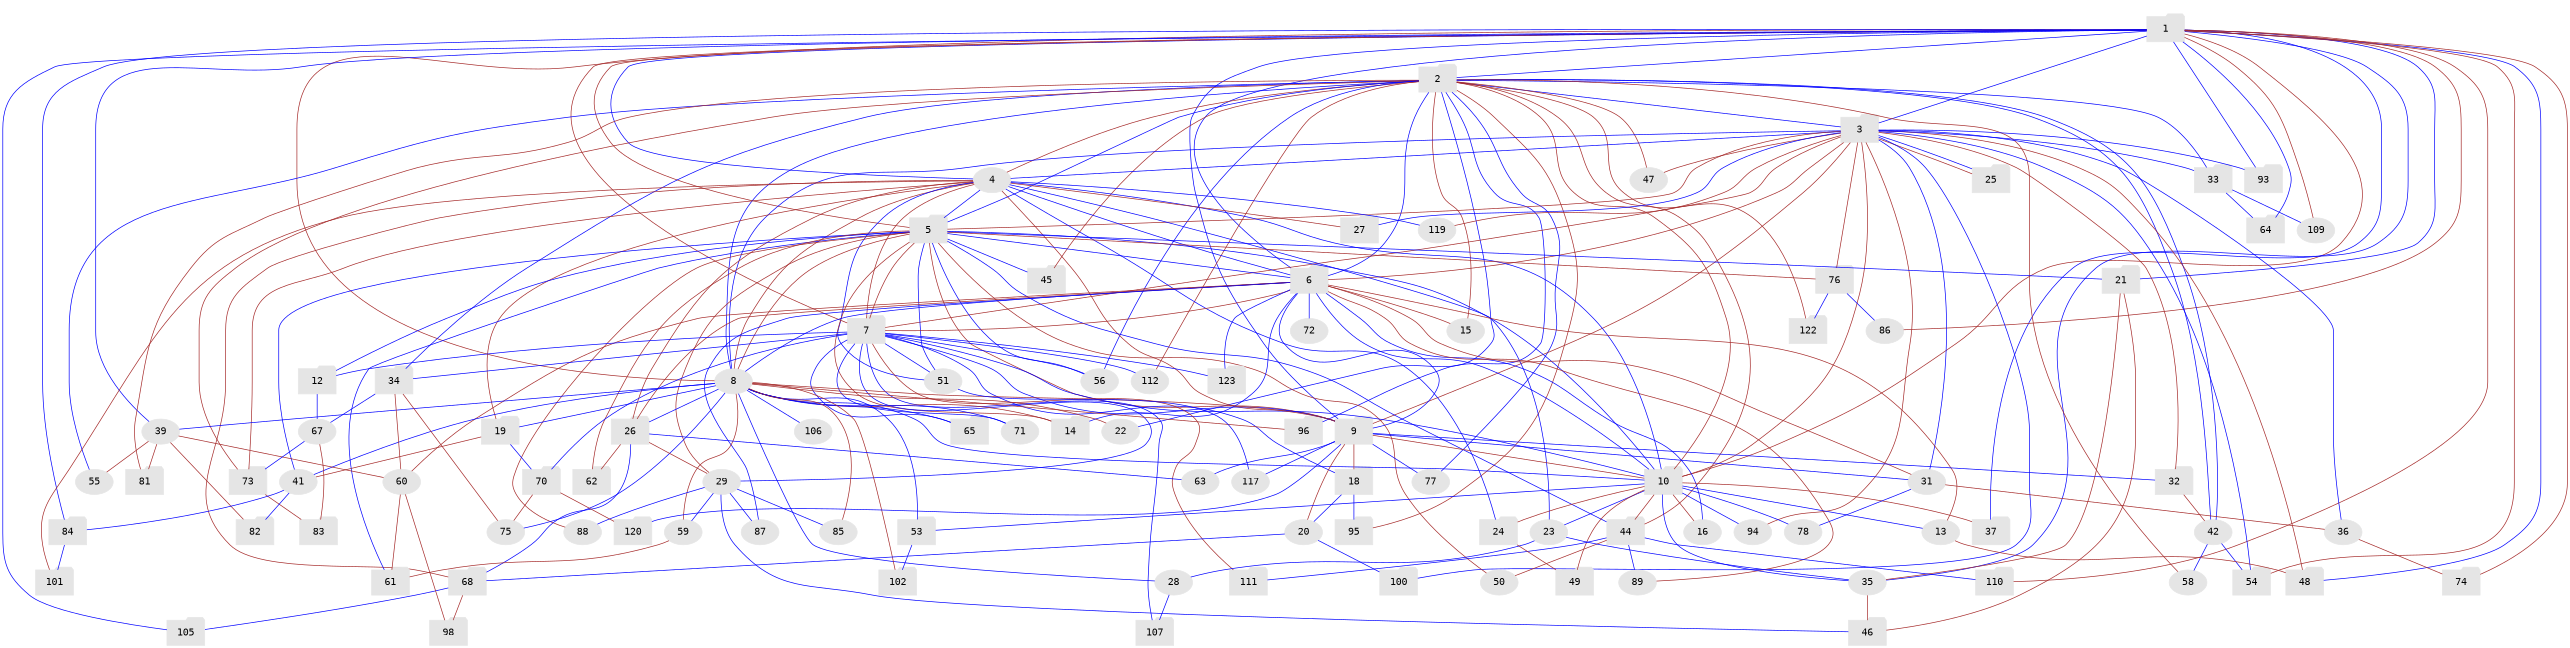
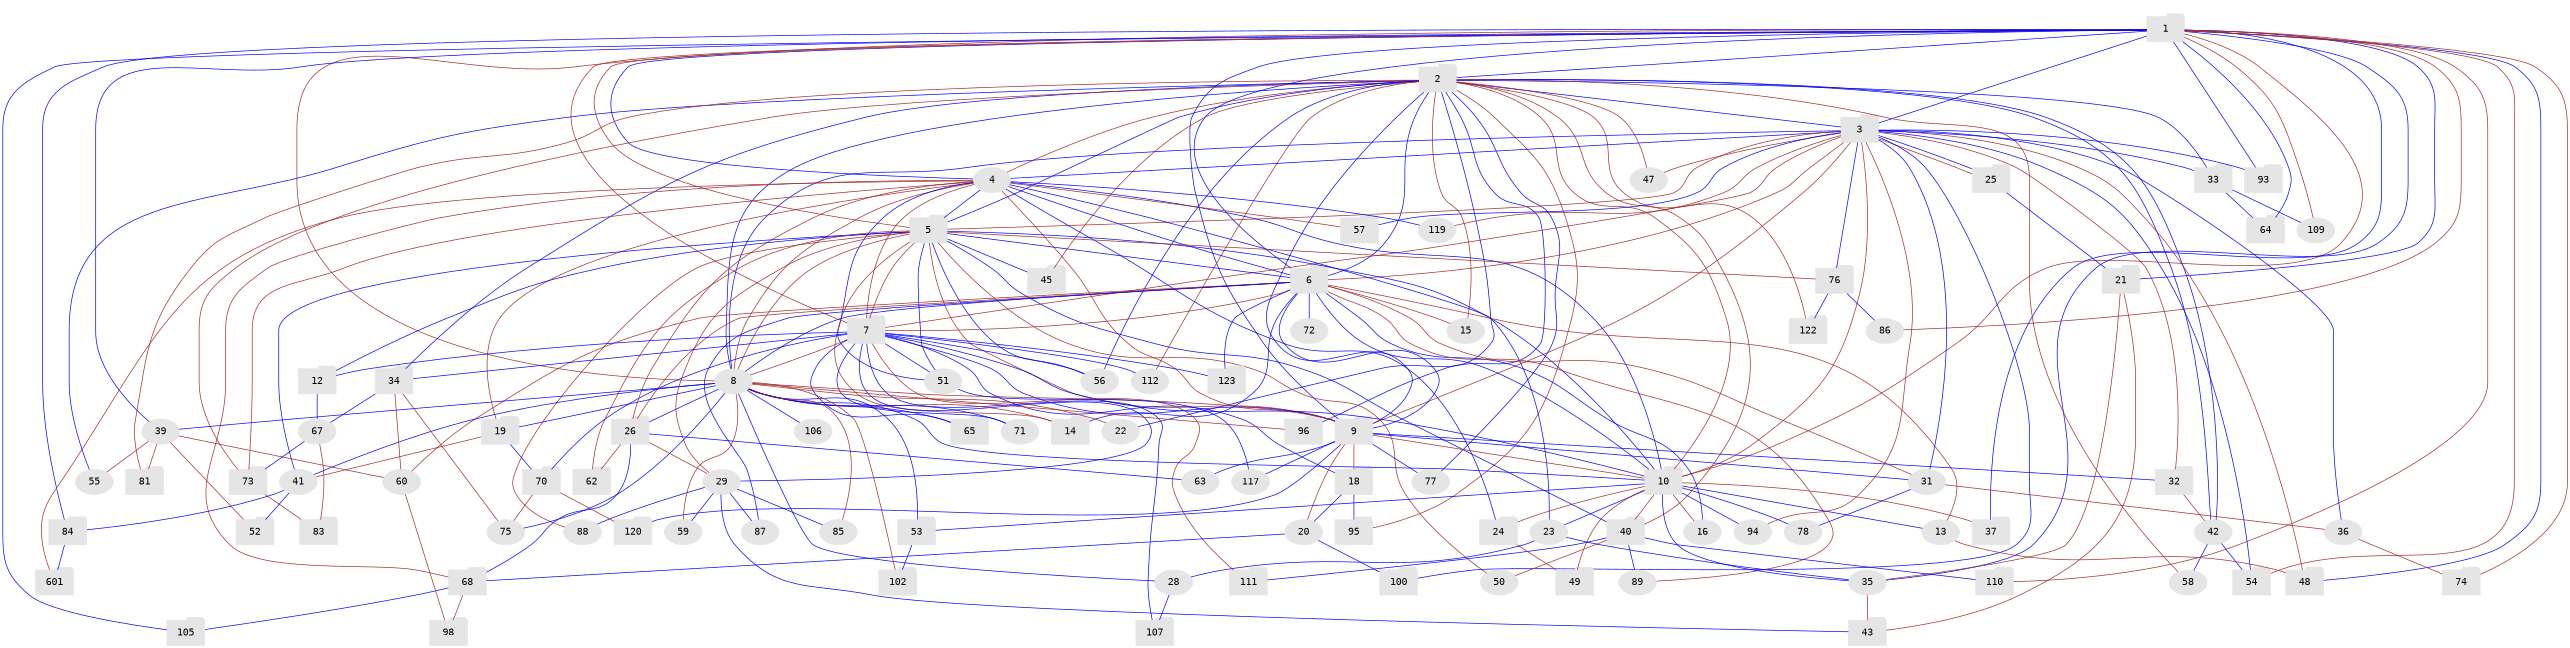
edge "3" -- "76": color brown -> blue
node "27": label "27" -> "57"
edge "5" -- "21": now "25" -- "21"
edge "2" -- "9": added
edge "7" -- "8": added
node "82": label "82" -> "52"
node "44": label "44" -> "40"
node "101": label "101" -> "601"
node "61": removed
node "46": label "46" -> "43"
